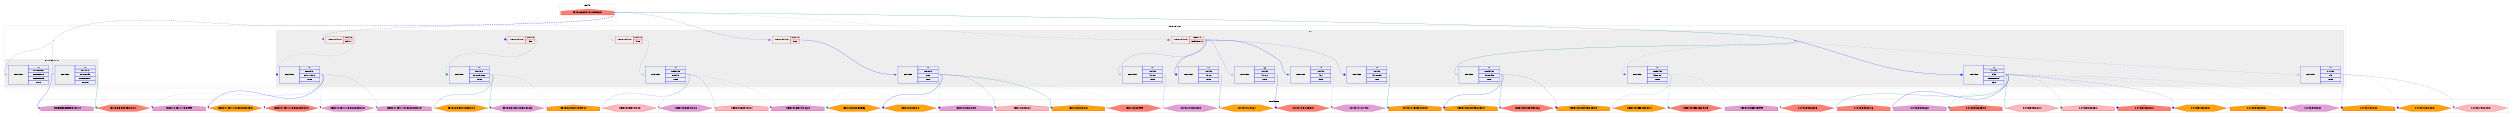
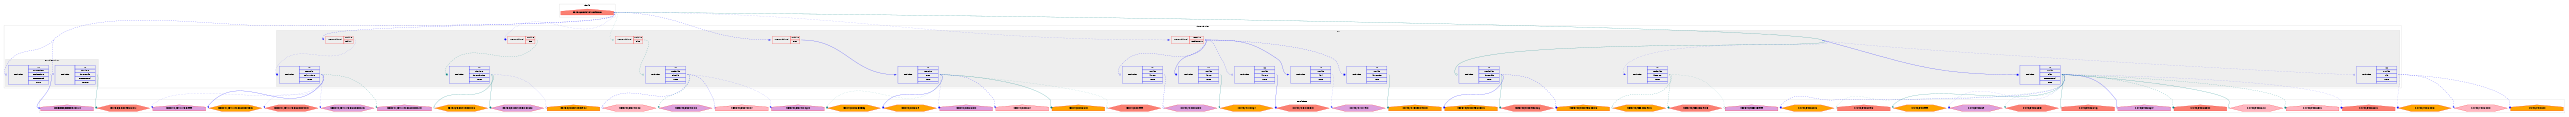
node "sys-libs/glibc-9999": added
node "sys-libs/glibc-2.19-r2": fillcolor orange -> salmon
